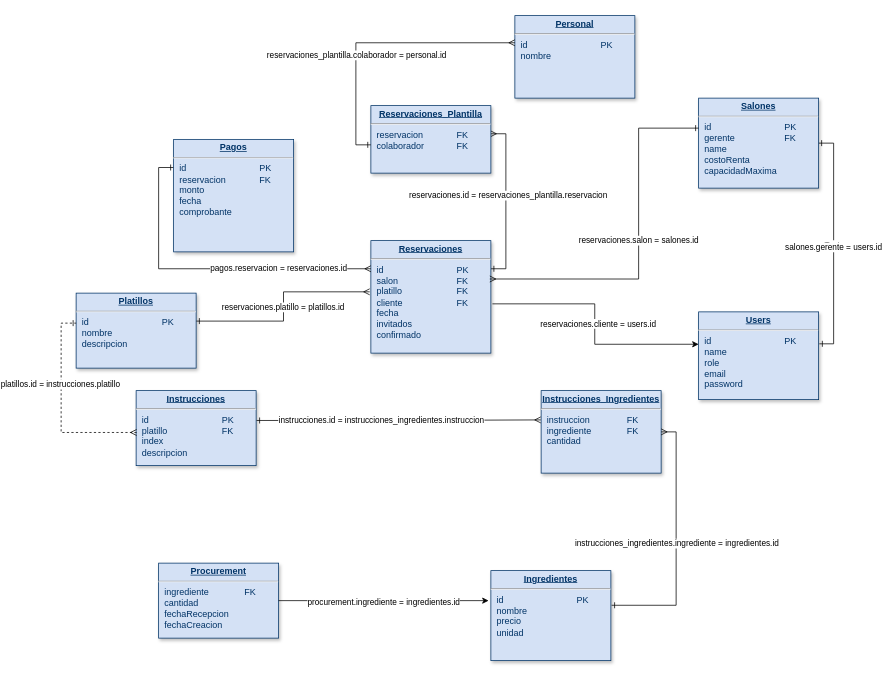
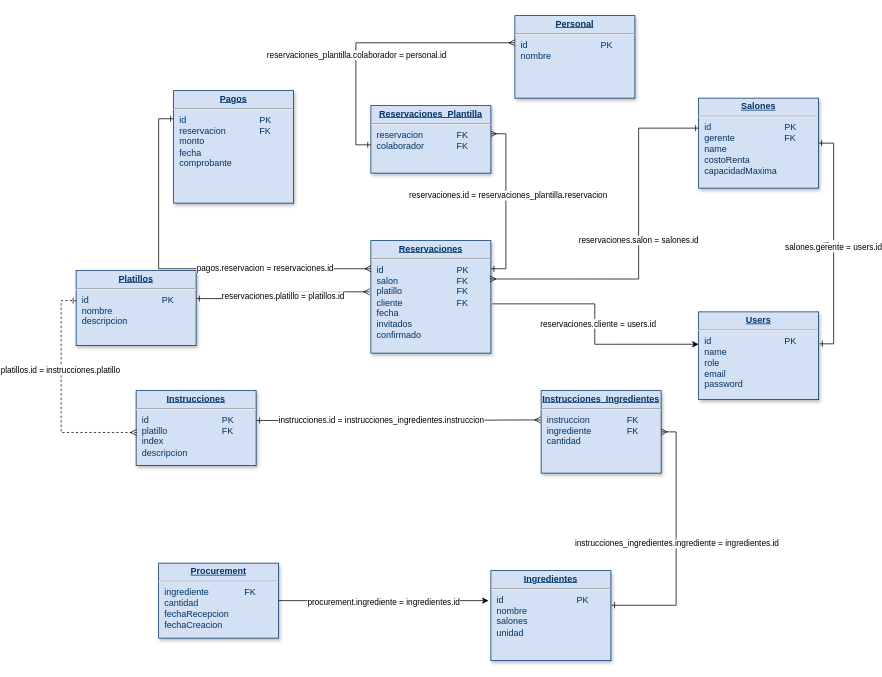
node "Pagos id PK reservacion FK monto fecha comprobante": moved (234, 195) -> (234, 147)
node "Platillos id PK nombre descripcion": moved (136, 330) -> (136, 308)
node "Ingredientes id PK nombre precio unidad": label "Ingredientes id PK nombre precio unidad" -> "Ingredientes id PK nombre salones unidad"
